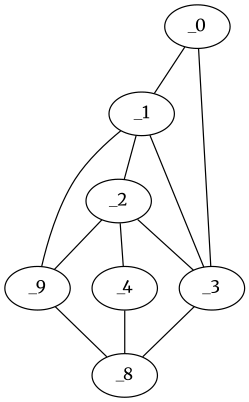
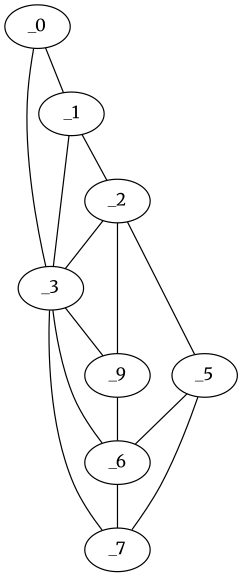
edge "_1" -- "_9": now "_3" -- "_9"
node "_4": label "_4" -> "_5"
node "_8": label "_8" -> "_6"
node "_7": added
